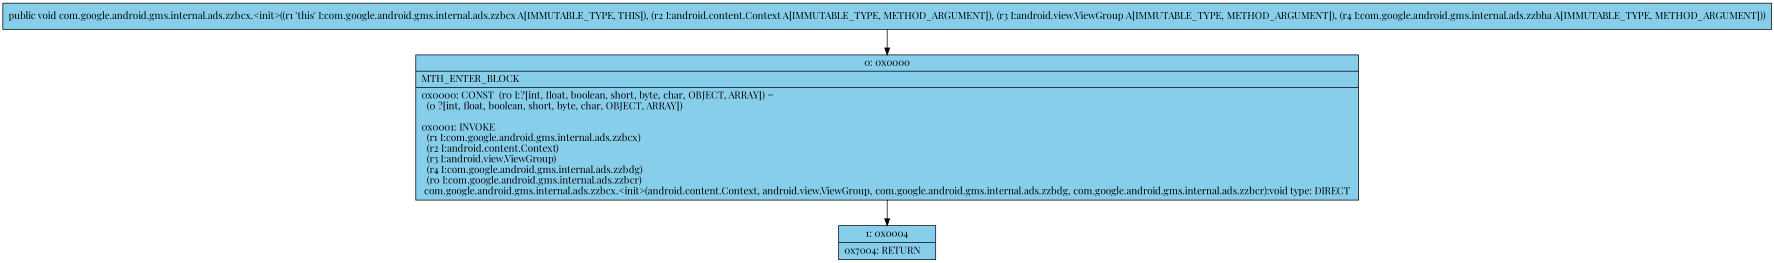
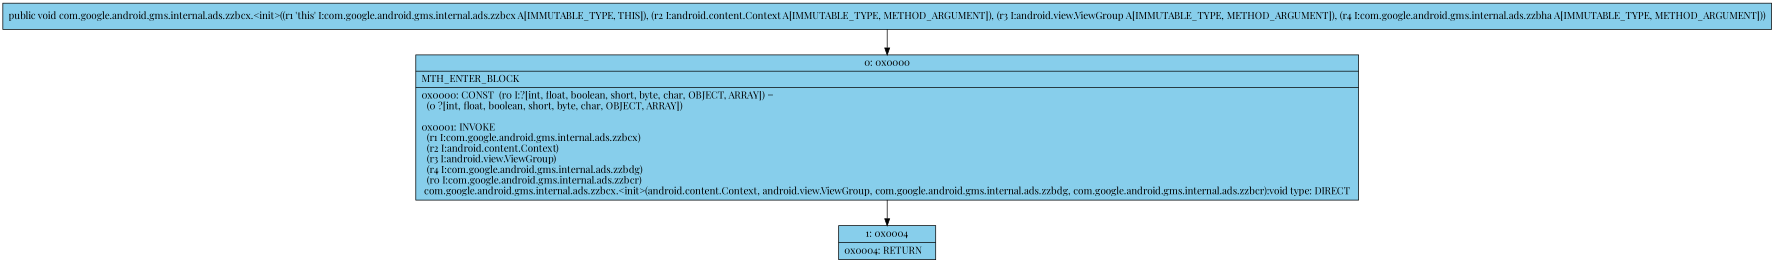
node "1: 0x0004": text "0x7004: RETURN" -> "0x0004: RETURN"
